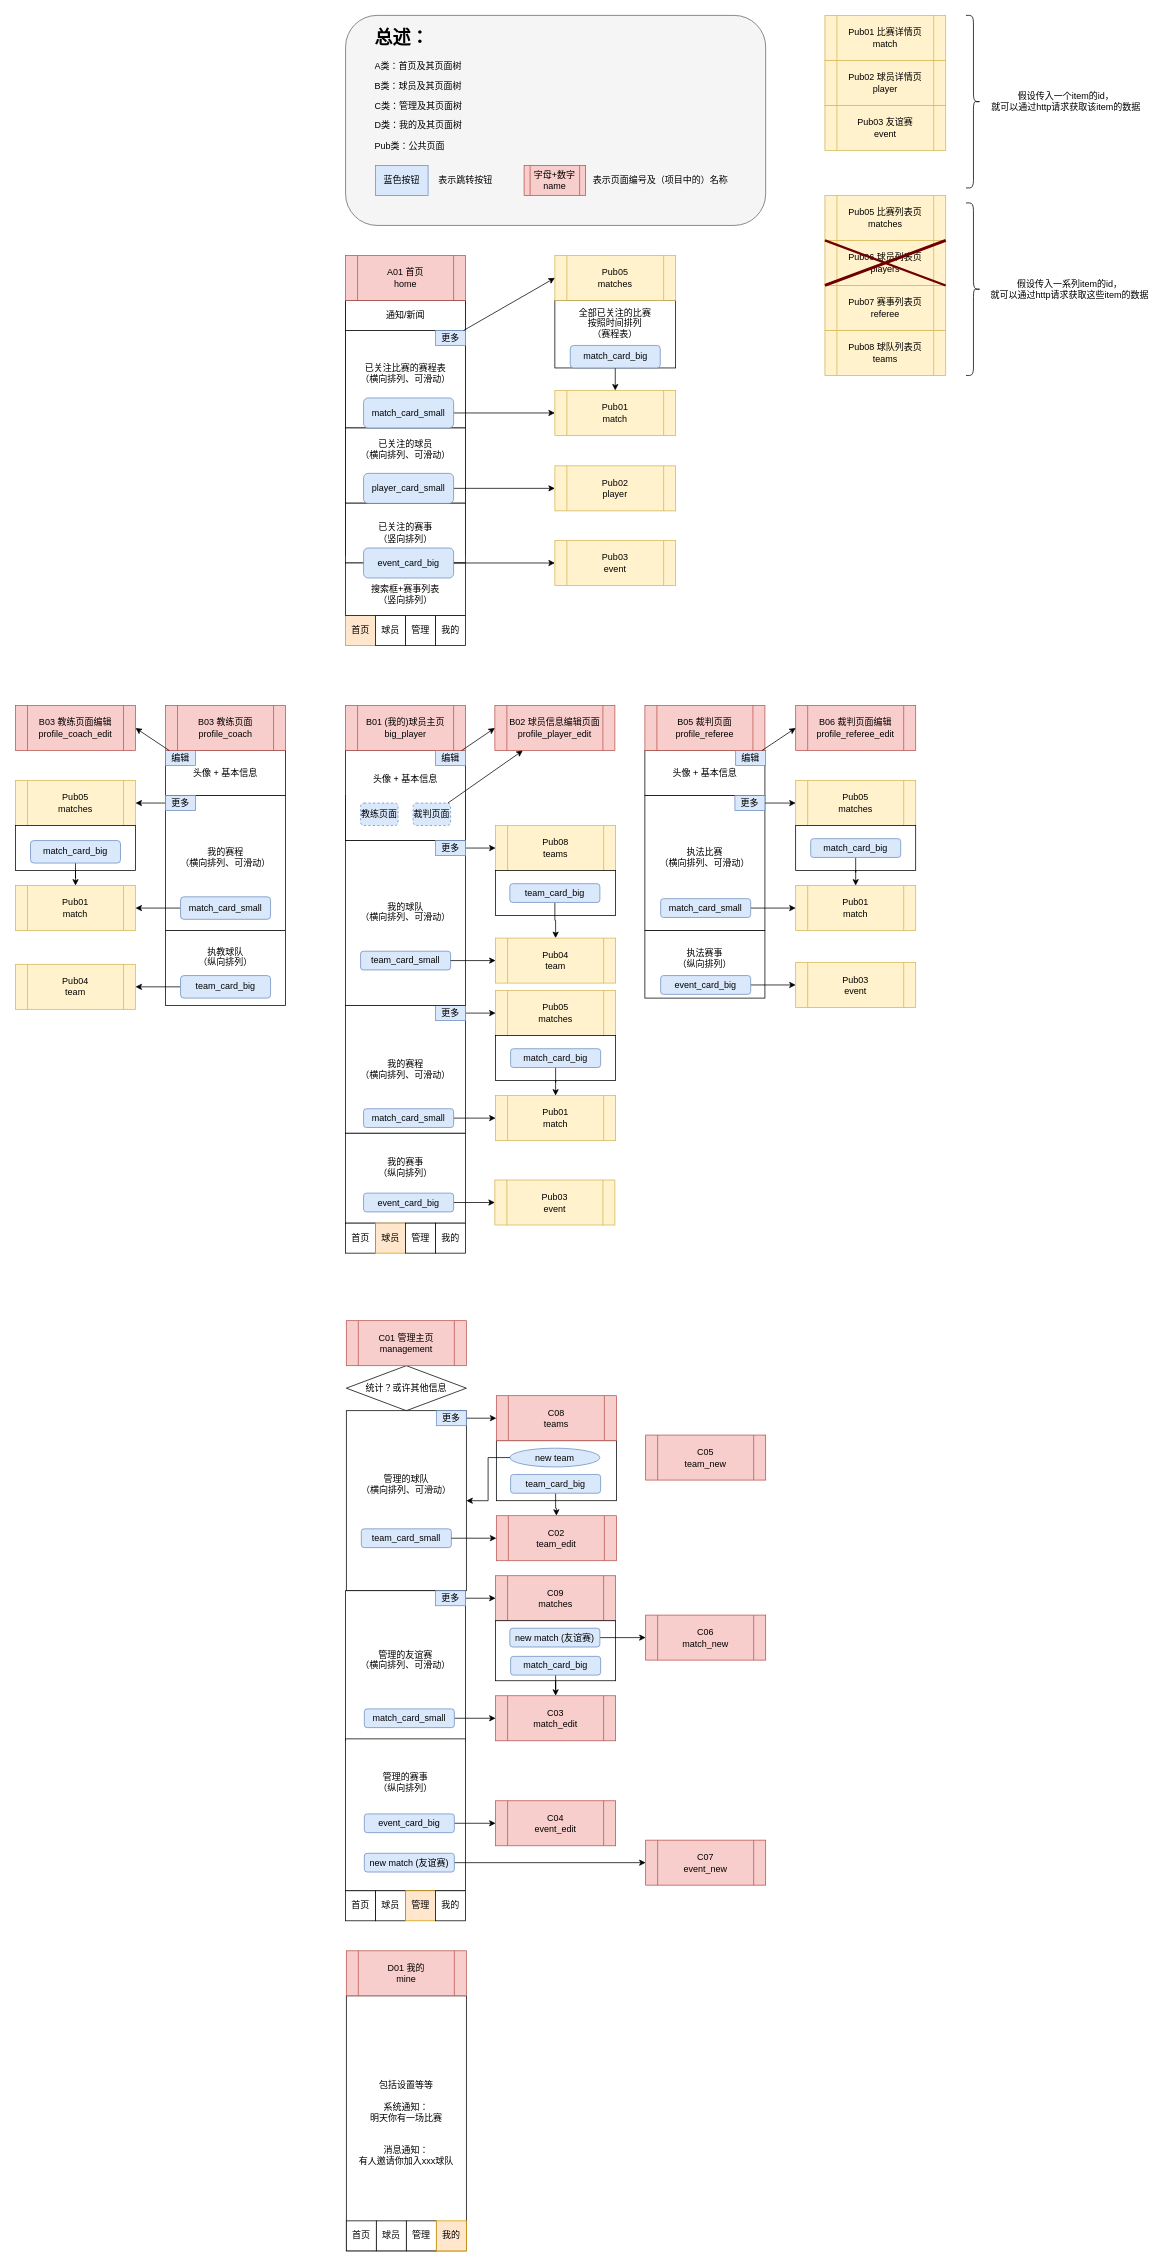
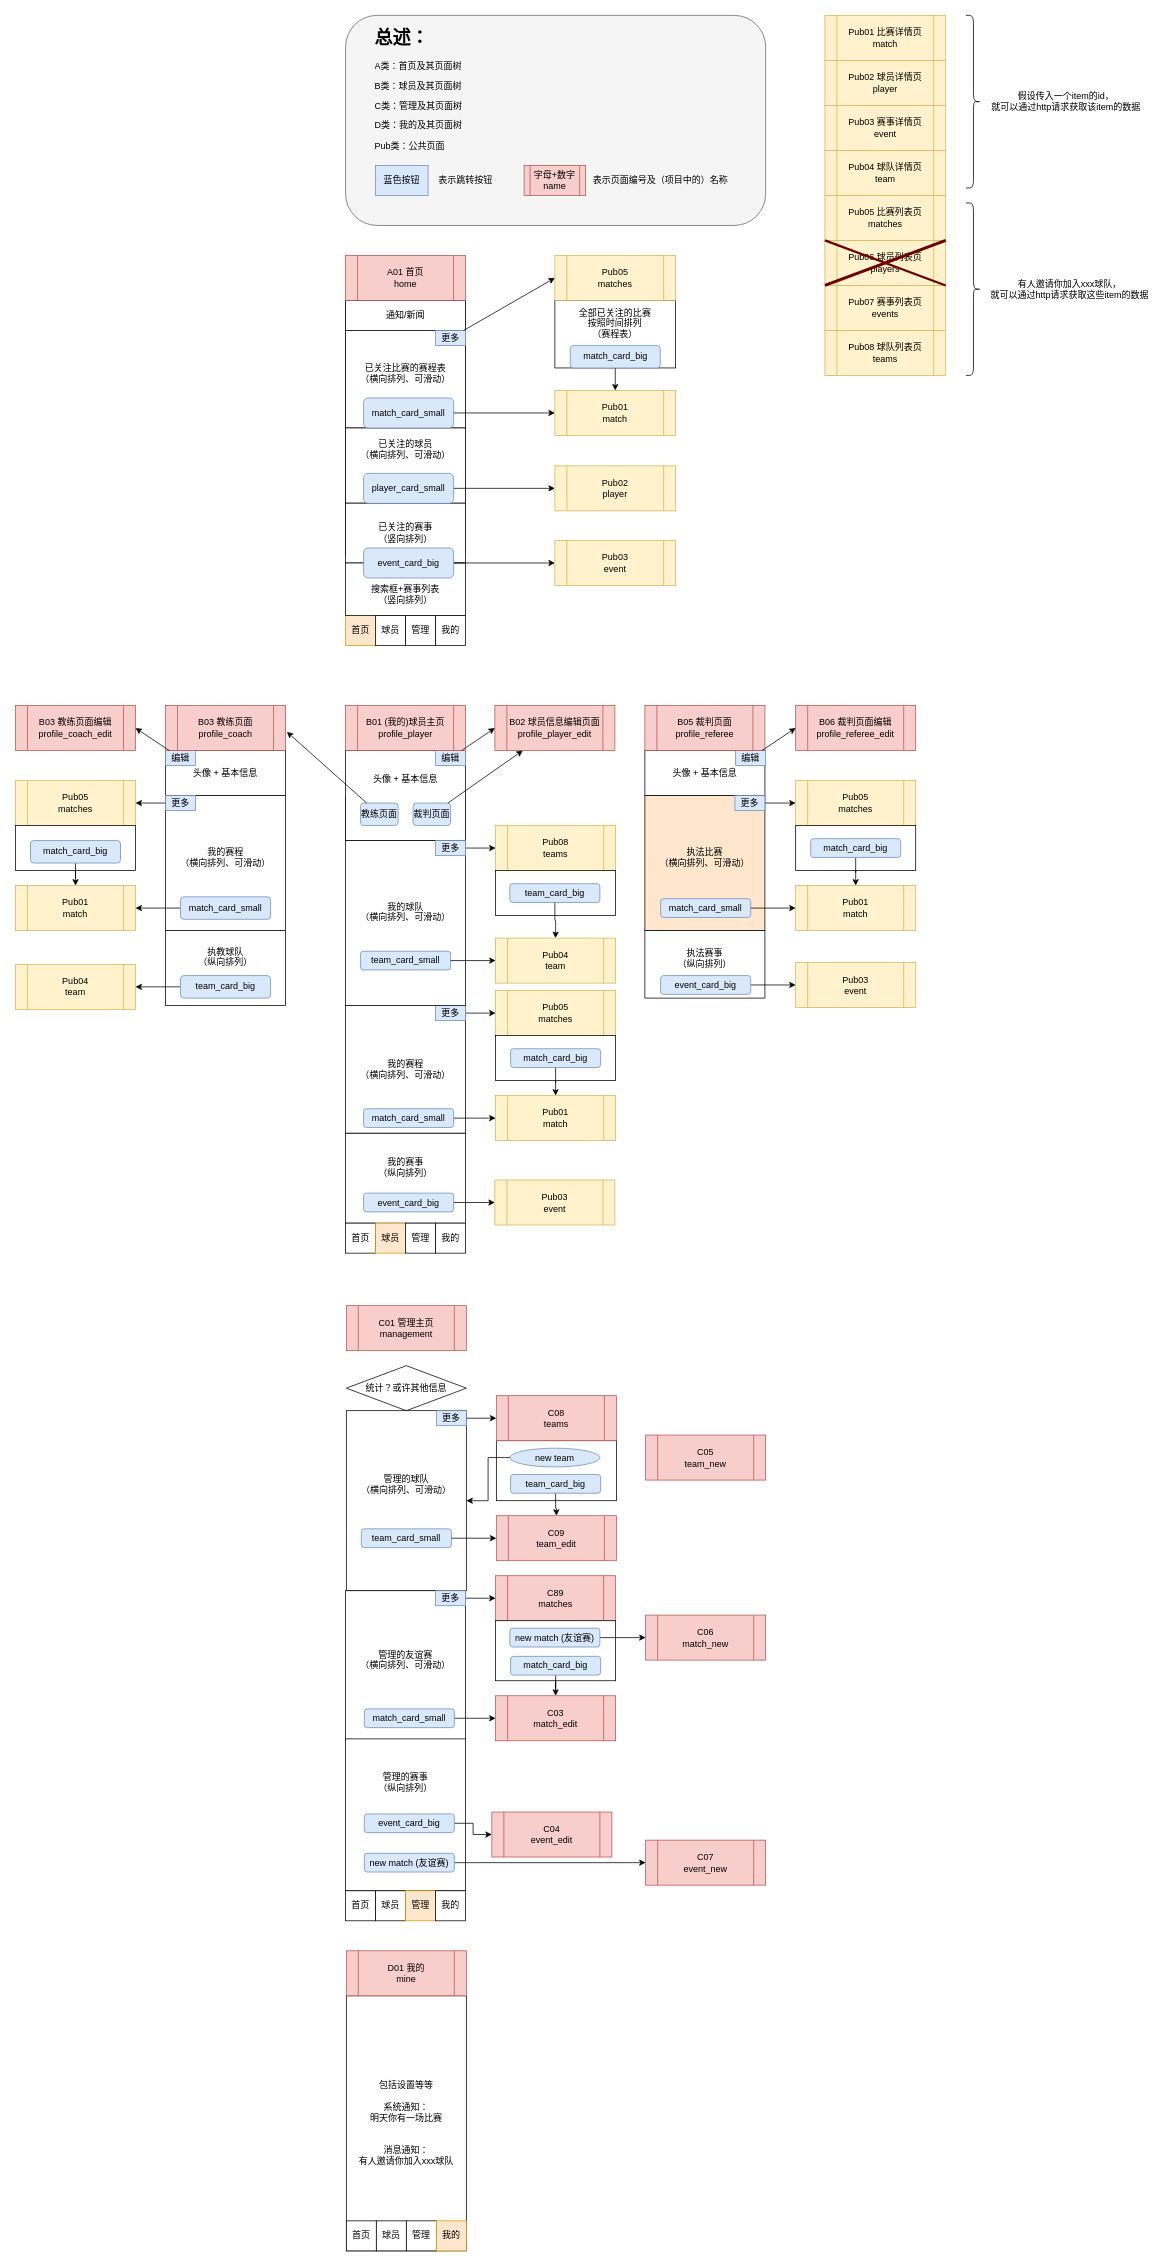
node "Pub03 友谊赛 event": label "Pub03 友谊赛 event" -> "Pub03 赛事详情页 event"
node "Pub04 球队详情页 team": added
node "假设传入一系列item的id， 就可以通过http请求获取这些item的数据": label "假设传入一系列item的id， 就可以通过http请求获取这些item的数据" -> "有人邀请你加入xxx球队， 就可以通过http请求获取这些item的数据"
node "Pub07 赛事列表页 referee": label "Pub07 赛事列表页 referee" -> "Pub07 赛事列表页 events"
node "B01 (我的)球员主页 big_player": label "B01 (我的)球员主页 big_player" -> "B01 (我的)球员主页 profile_player"
edge "教练页面" -> "B03 教练页面 profile_coach": added
node "教练页面": style dashed -> solid
node "裁判页面": style dashed -> solid
node "执法比赛 （横向排列、可滑动）": fillcolor #ffffff -> #ffe6cc
node "C01 管理主页 management": moved (406, 1343) -> (406, 1328)
node "C02 team_edit": label "C02 team_edit" -> "C09 team_edit"
node "C09 matches": label "C09 matches" -> "C89 matches"
node "C04 event_edit": moved (555, 1823) -> (552, 1834)
